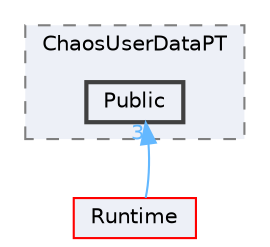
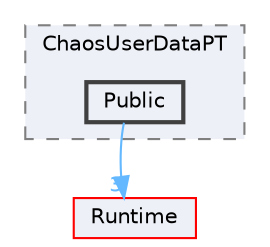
edge "Runtime" -> "Public": reversed
